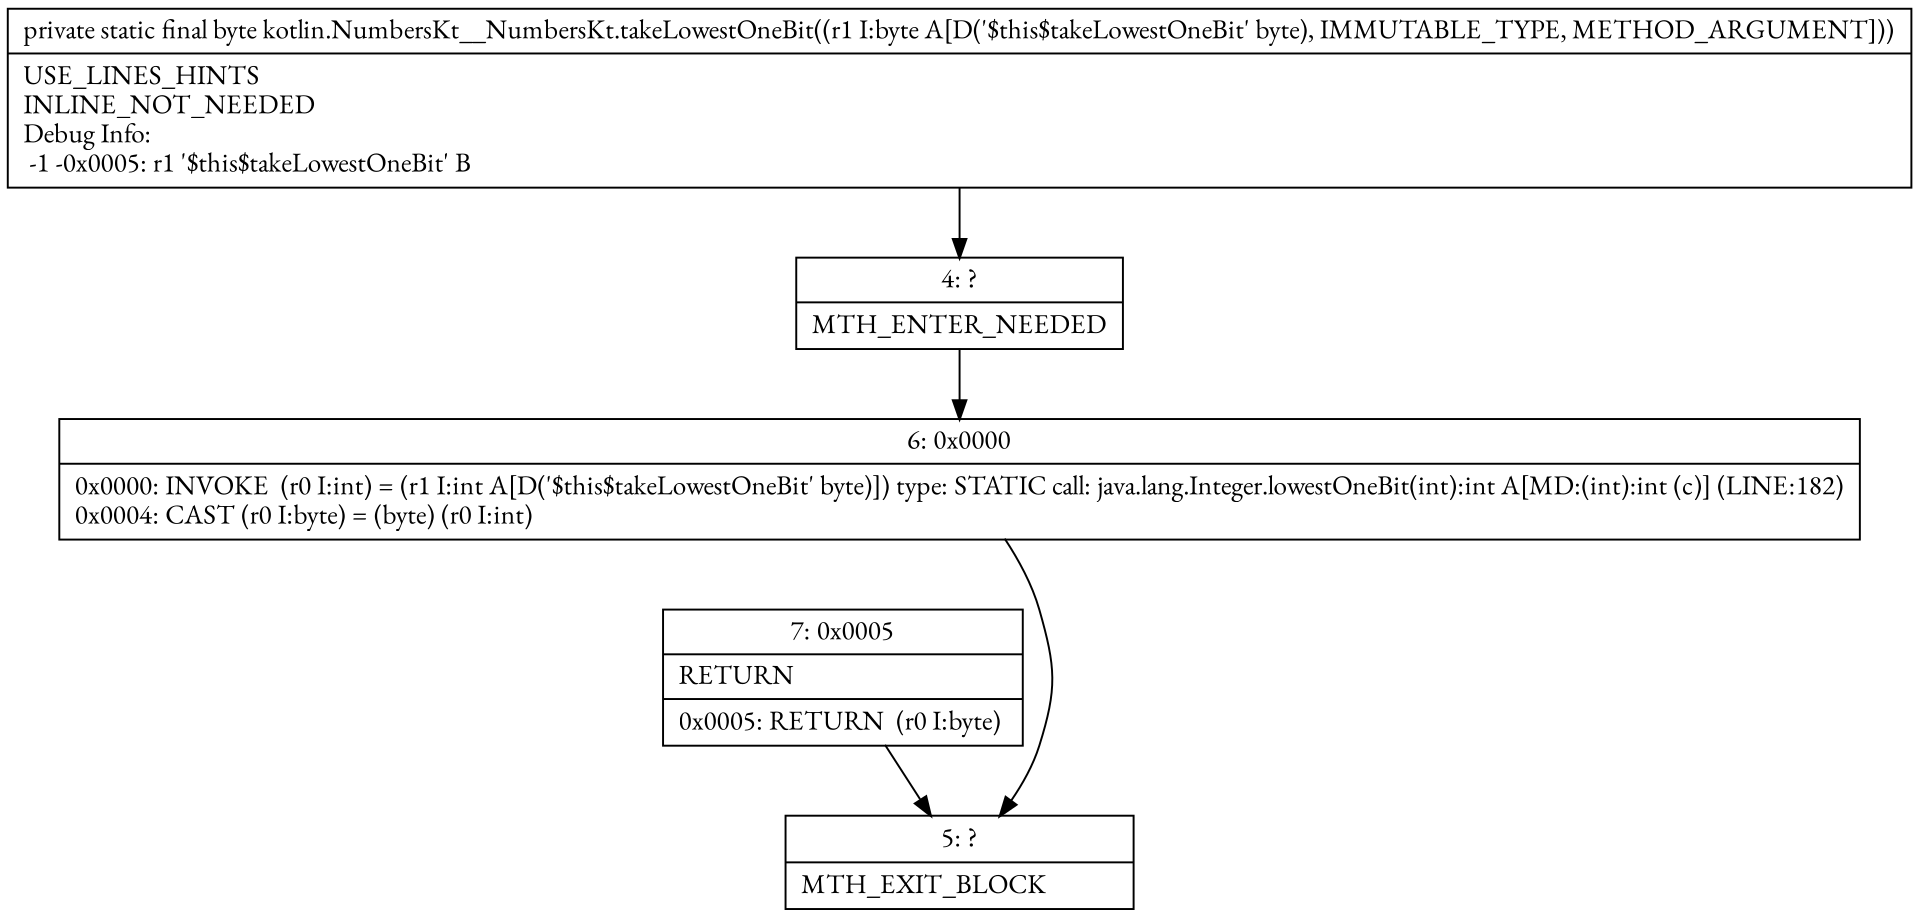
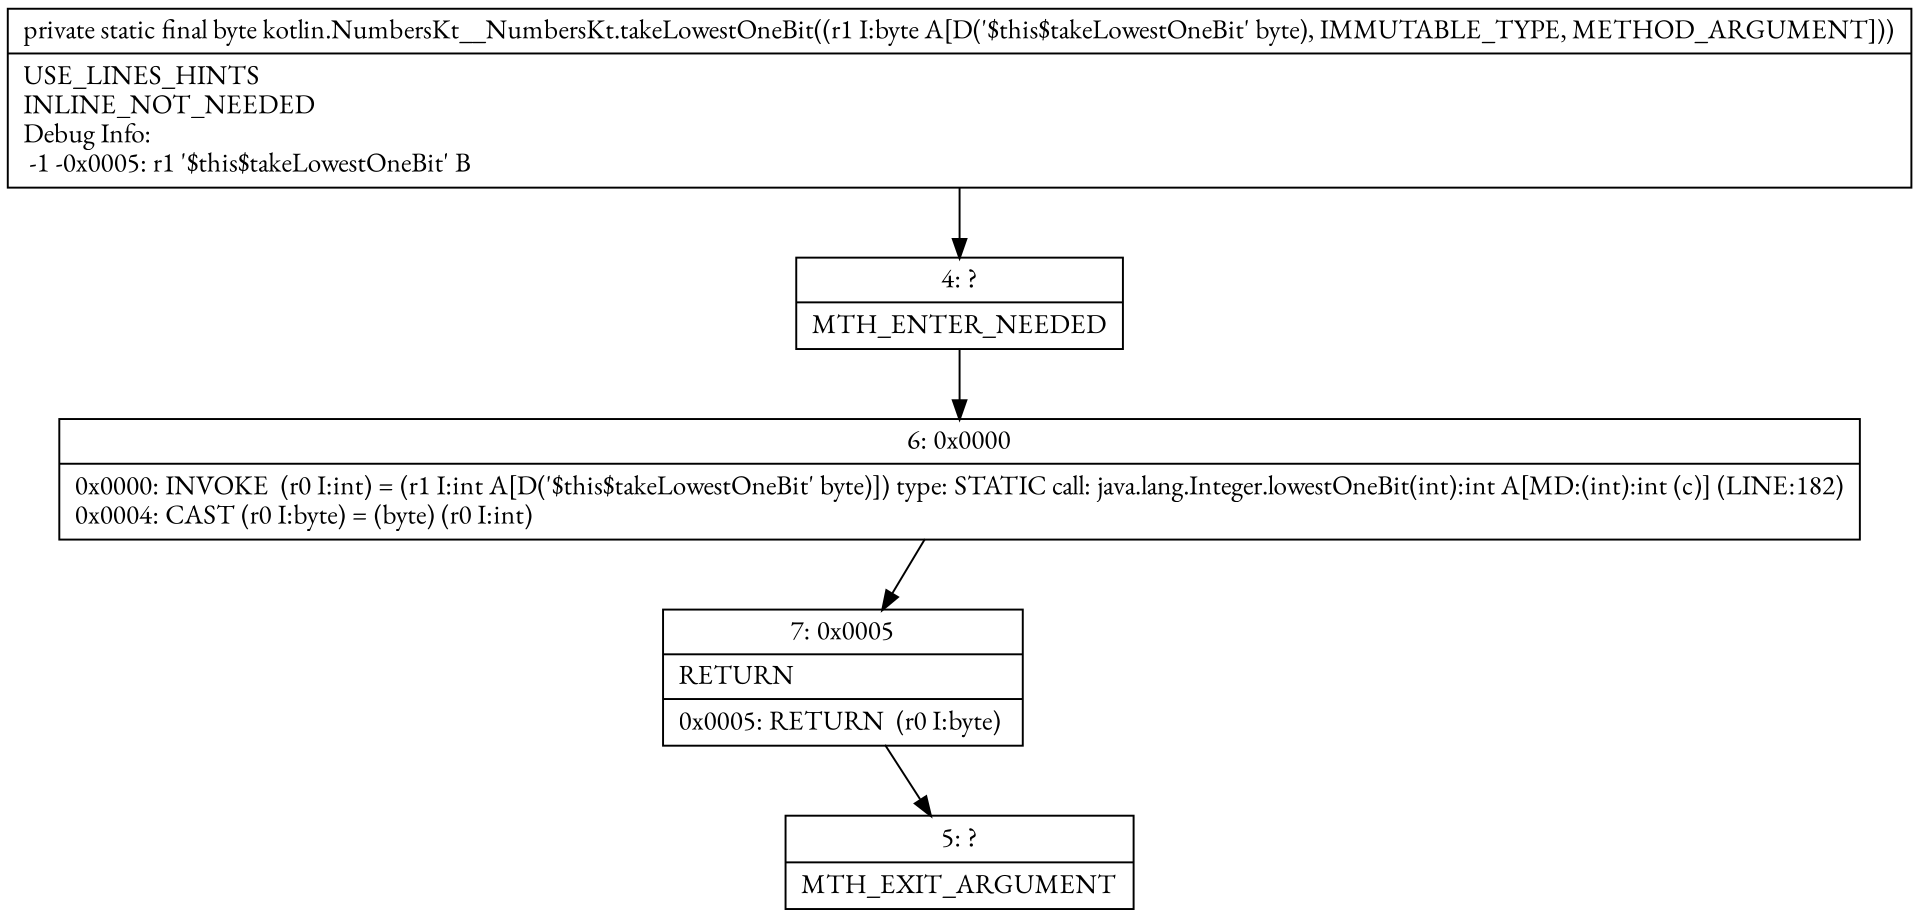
edge "6: 0x0000" -> "5: ?": now "6: 0x0000" -> "7: 0x0005"
node "5: ?": text "MTH_EXIT_BLOCK" -> "MTH_EXIT_ARGUMENT"
